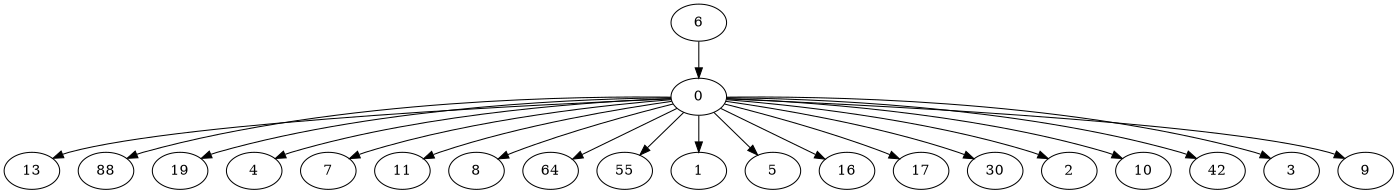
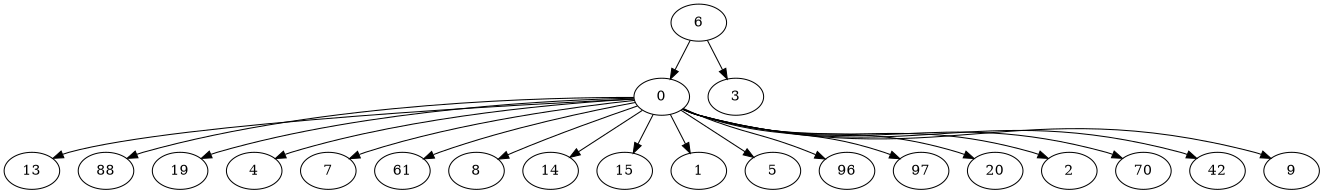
edge "0" -> "3": now "6" -> "3"
node "11": label "11" -> "61"
node "64": label "64" -> "14"
node "55": label "55" -> "15"
node "16": label "16" -> "96"
node "17": label "17" -> "97"
node "30": label "30" -> "20"
node "10": label "10" -> "70"
